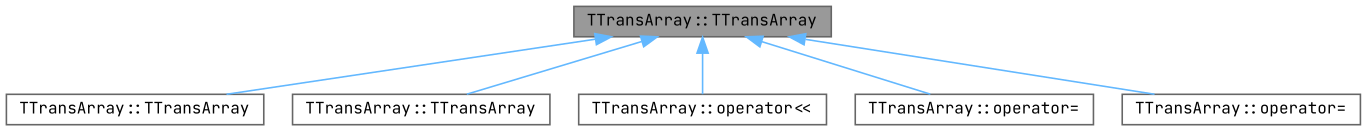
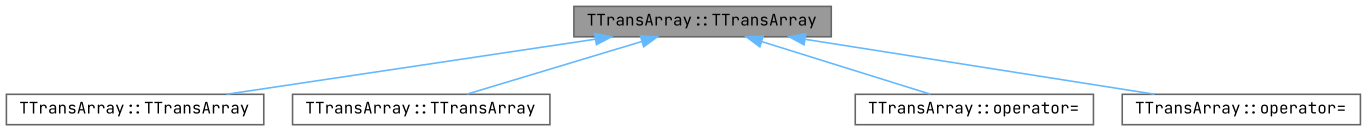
node "TTransArray::operator<<": removed
